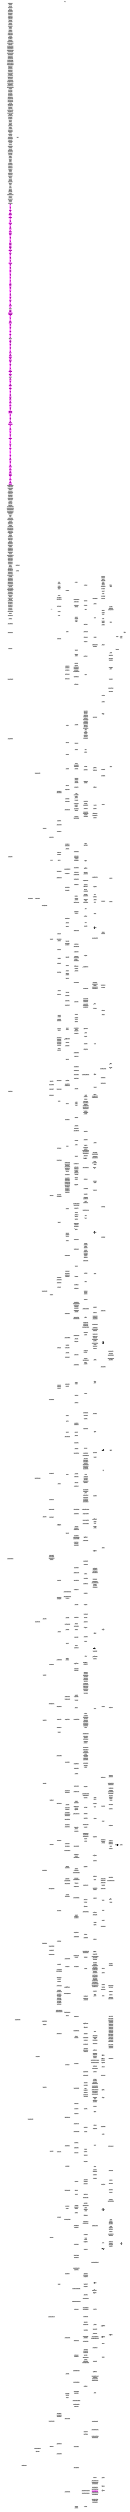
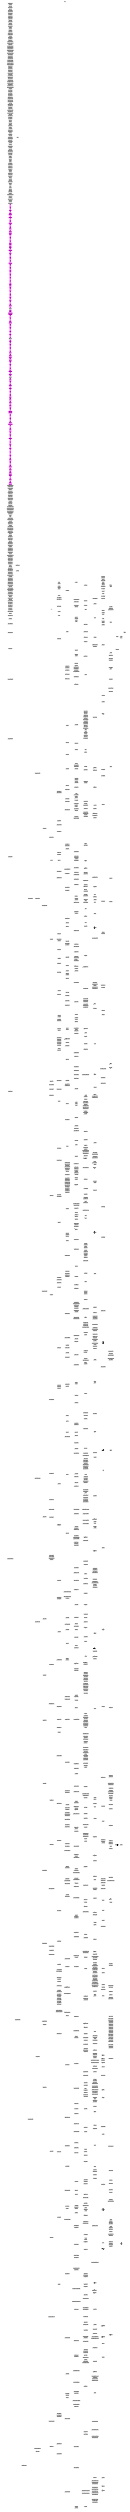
node "ngx_http_upstream_get_least_conn_peer": fillcolor #ff00ff -> #c0c0c0
